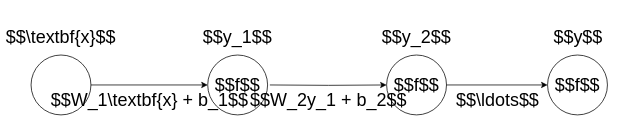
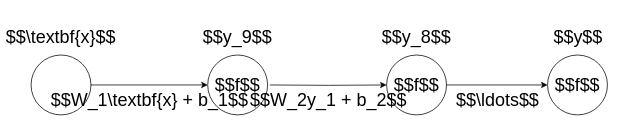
node "$$y_1$$": label "$$y_1$$" -> "$$y_9$$"
node "$$y_2$$": label "$$y_2$$" -> "$$y_8$$"
